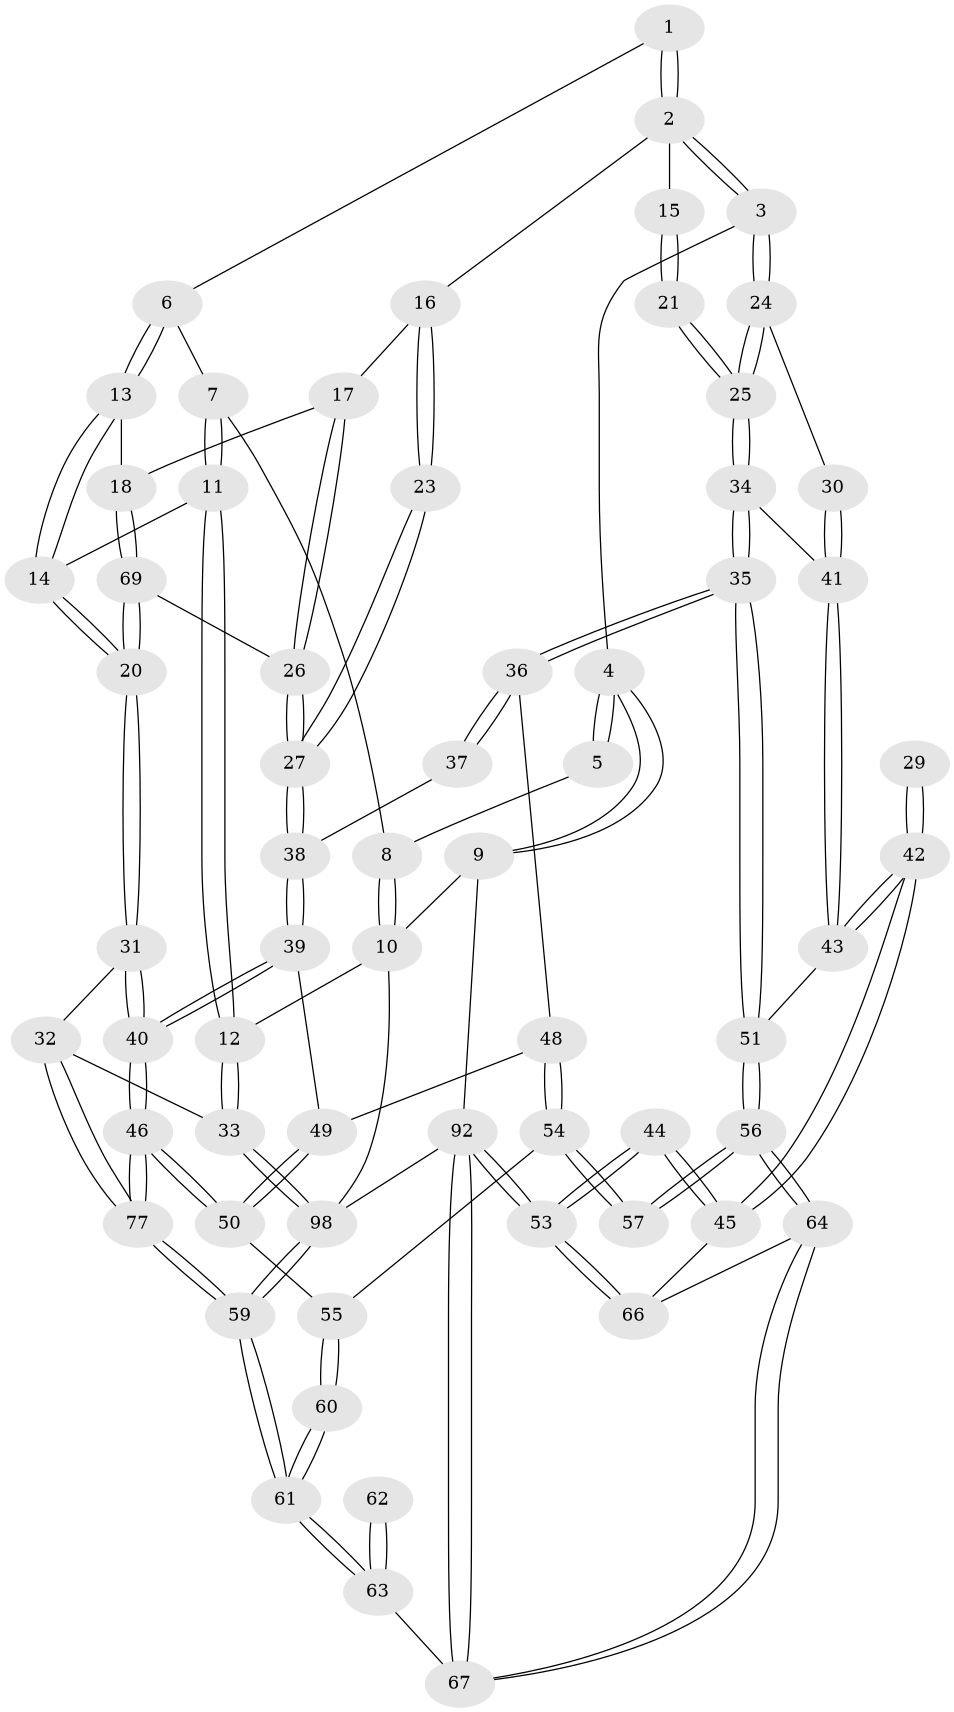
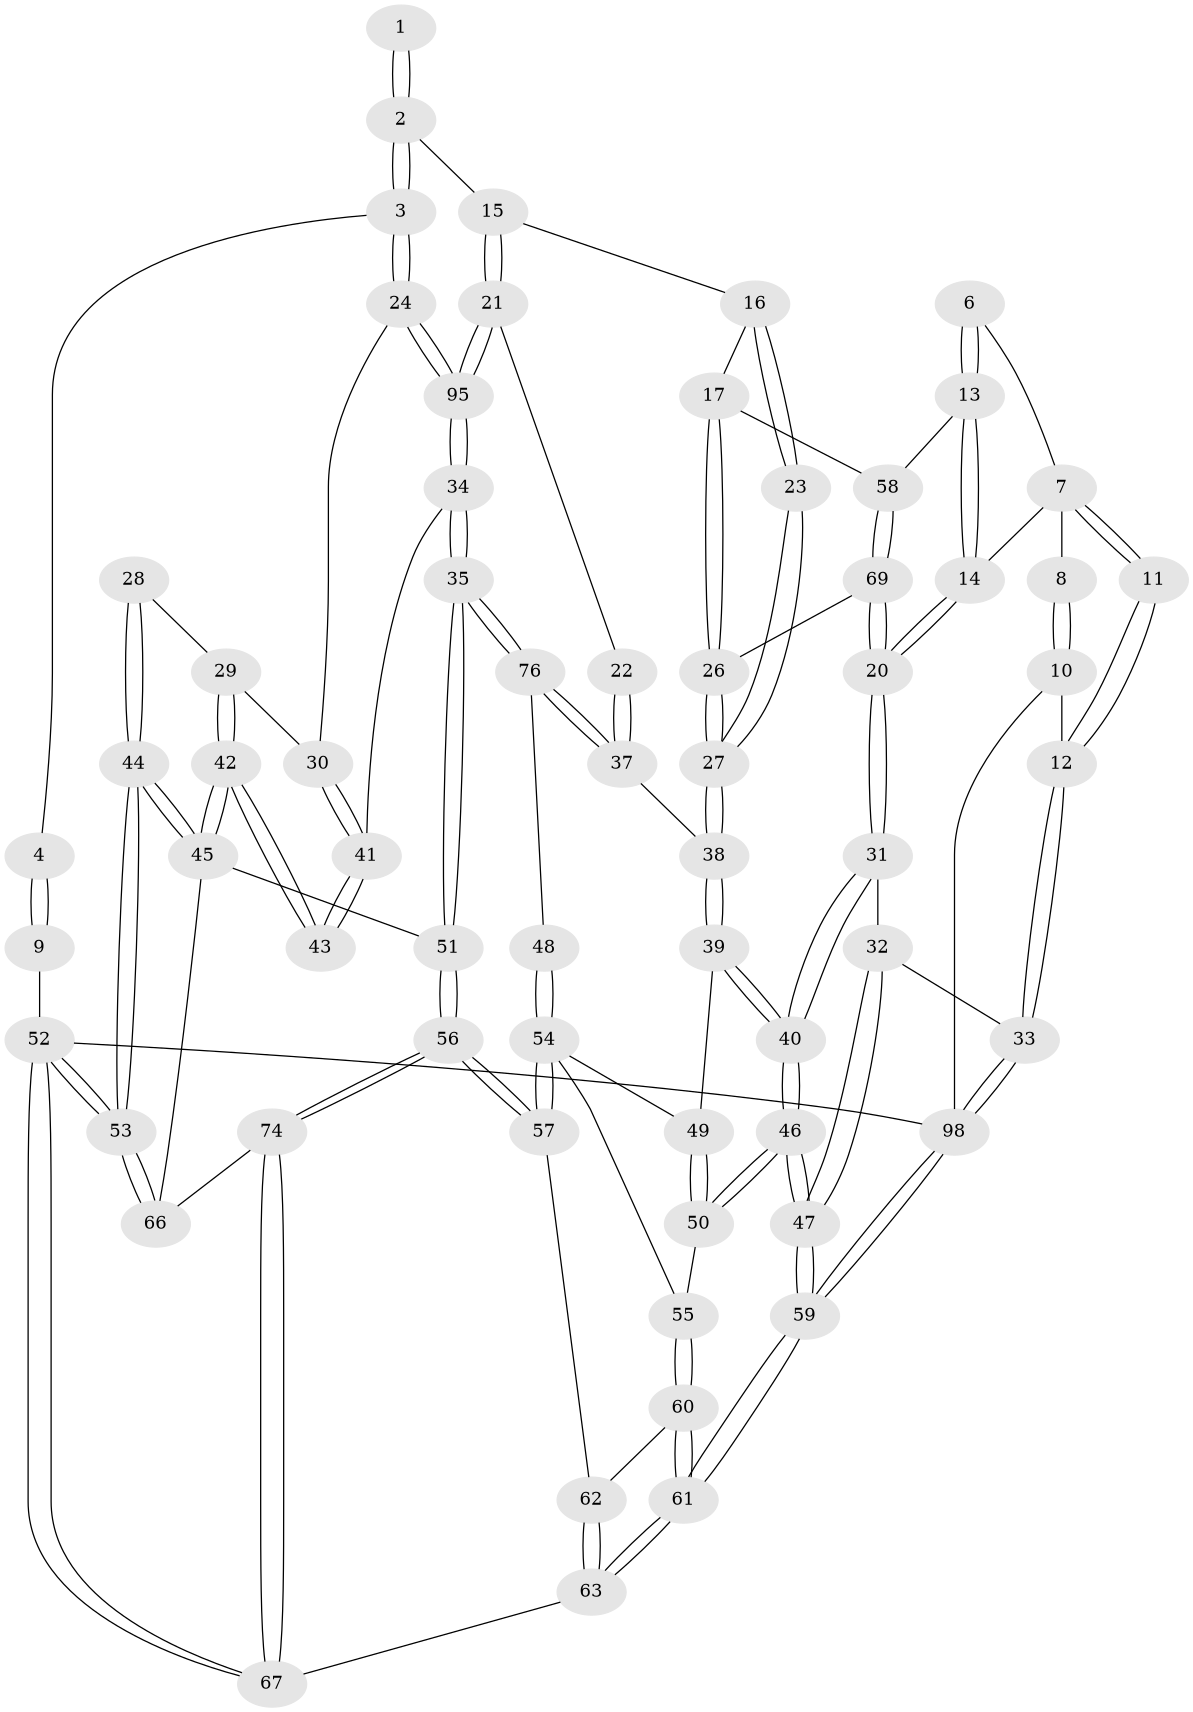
edge "1" -- "6": removed
edge "2" -- "16": now "15" -- "16"
node "25": label "25" -> "95"
node "18": label "18" -> "58"
edge "11" -- "14": now "7" -- "14"
node "28": added
node "36": label "36" -> "76"
node "22": added
edge "29" -- "30": added
node "5": removed
edge "9" -- "10": removed
edge "43" -- "51": now "45" -- "51"
edge "48" -- "49": now "54" -- "49"
node "92": label "92" -> "52"
node "77": label "77" -> "47"
node "64": label "64" -> "74"
edge "57" -- "62": added
edge "60" -- "62": added
